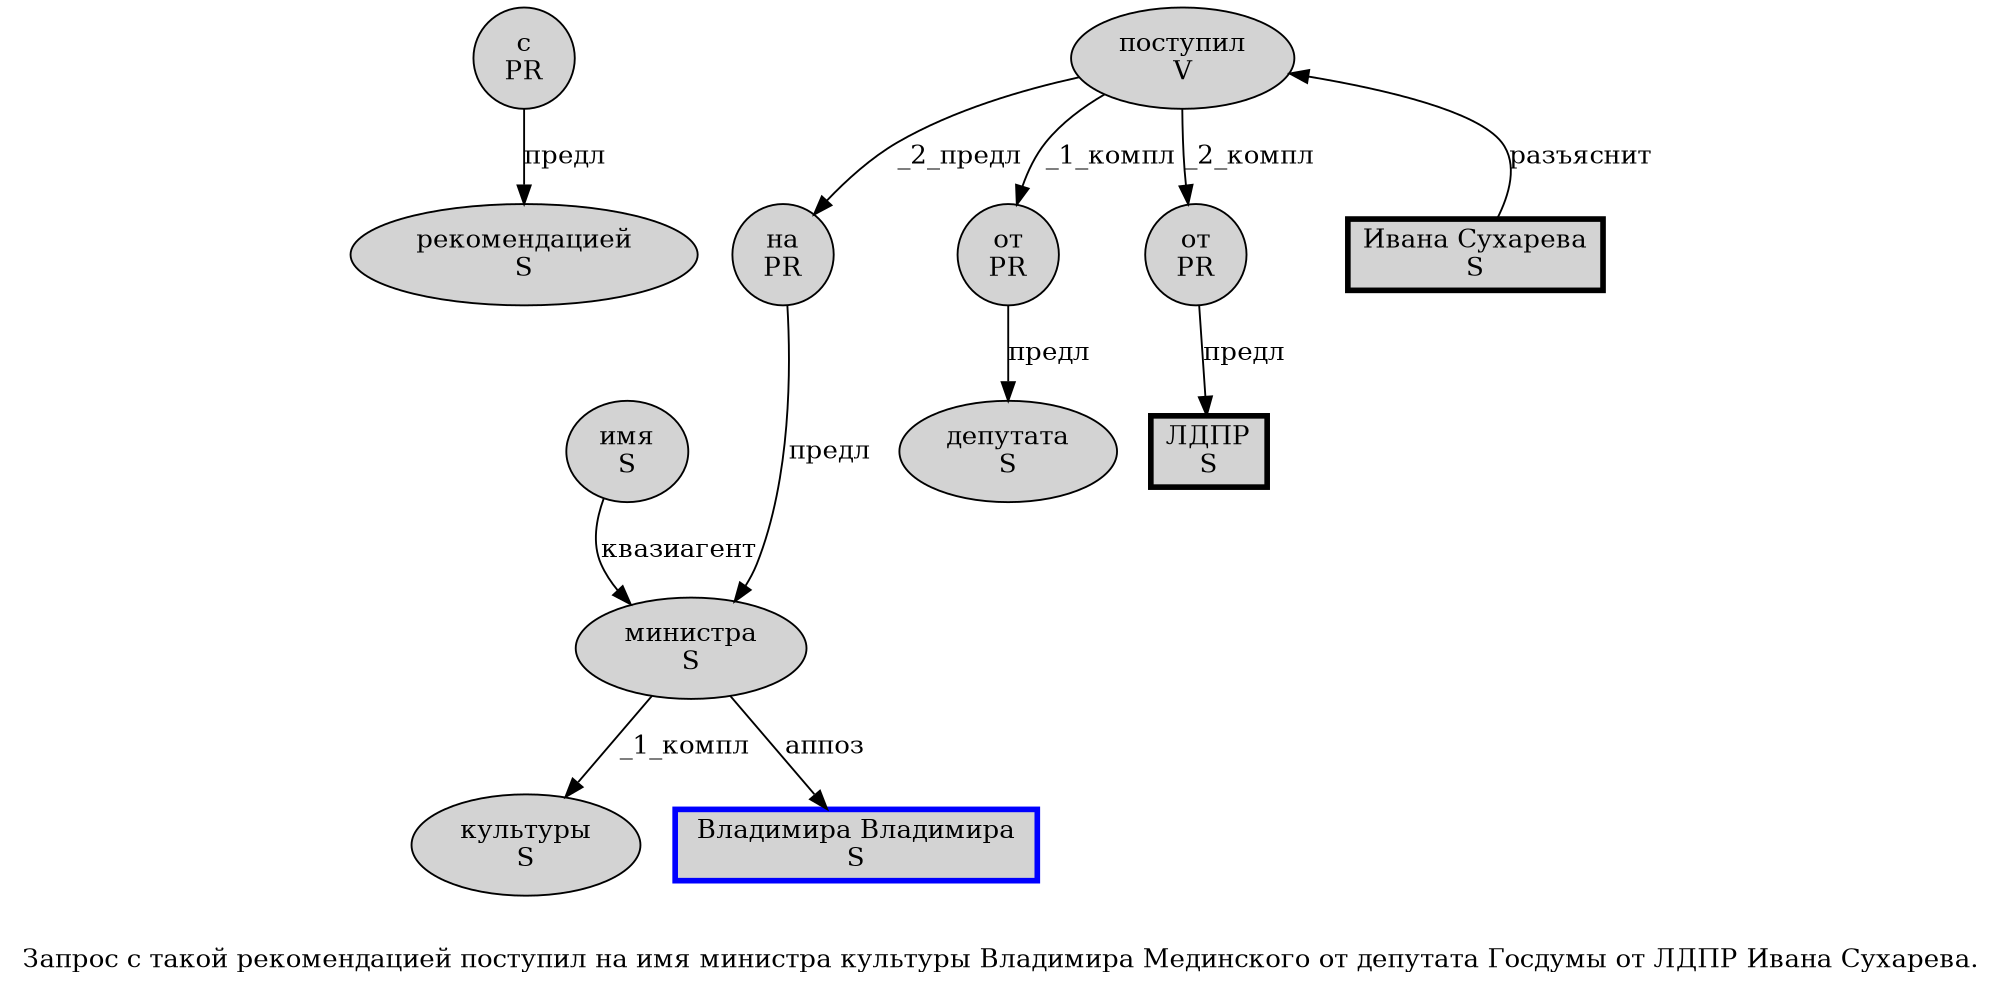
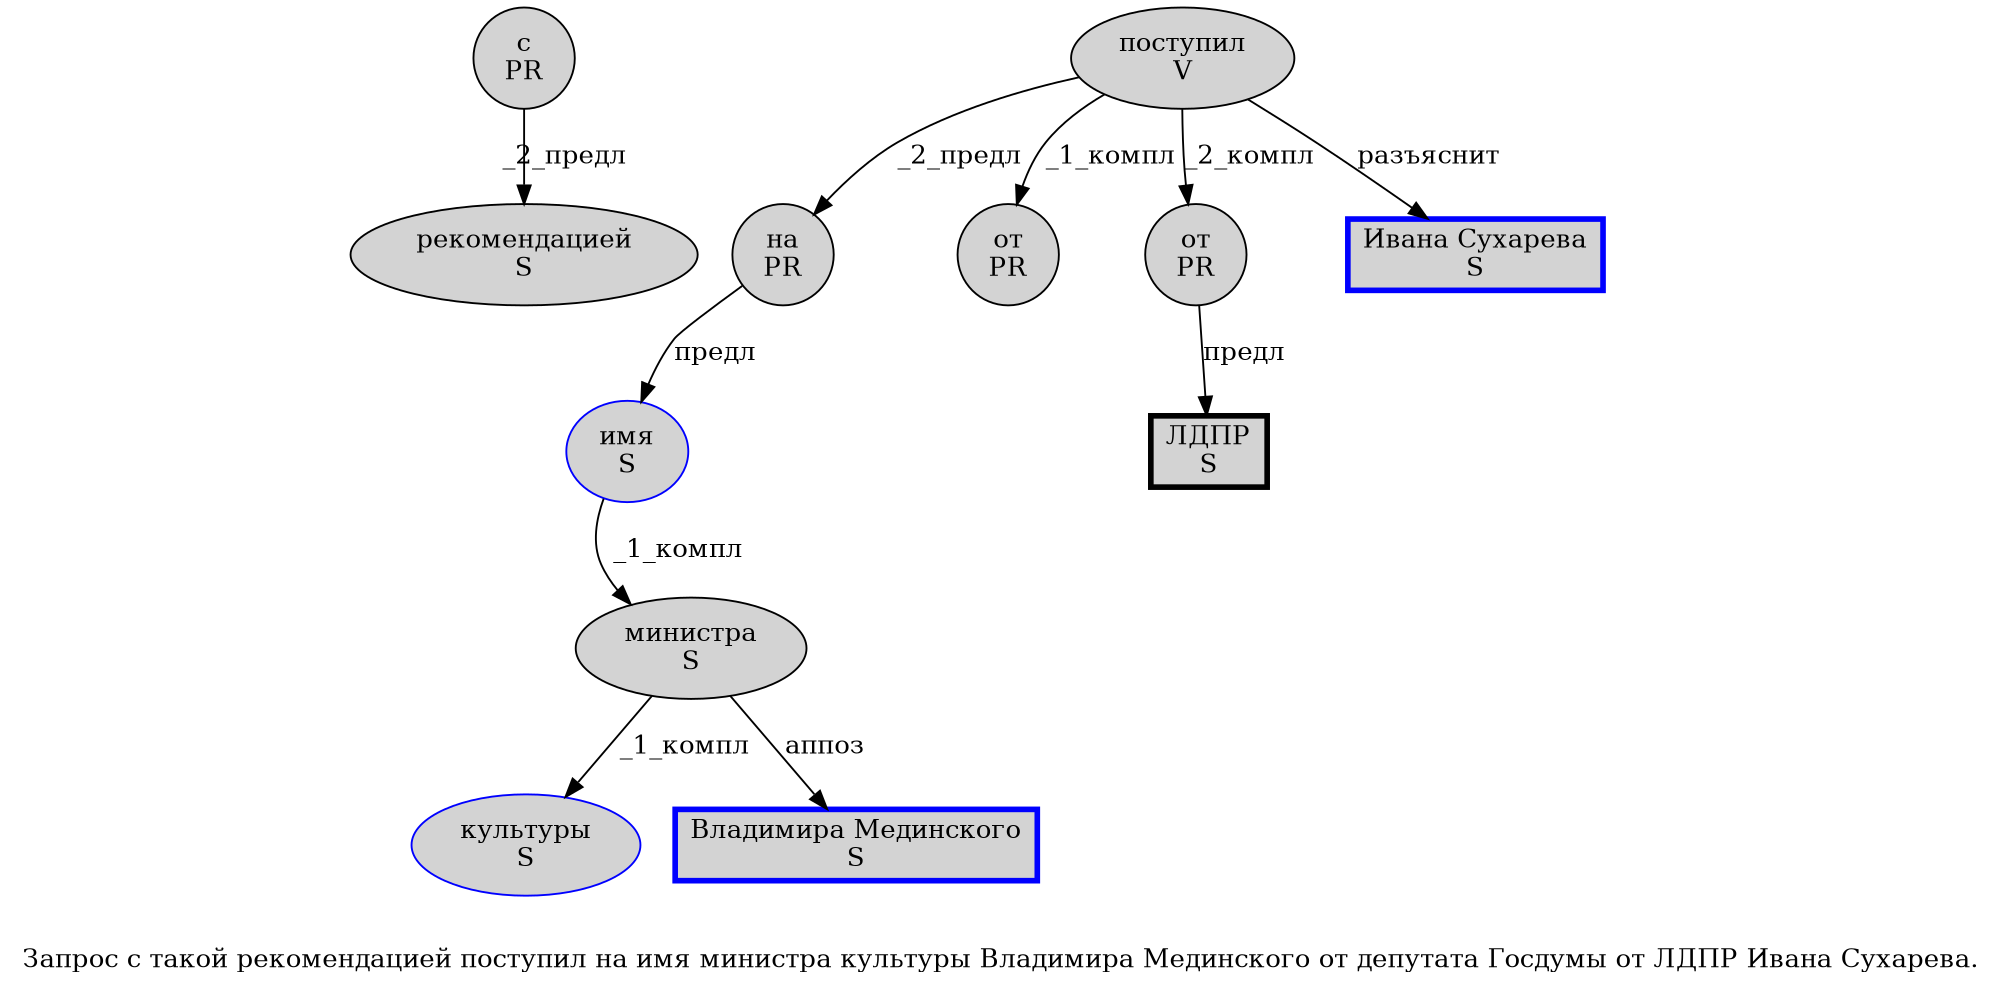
edge "Ивана Сухарева S" -> "поступил V": reversed
edge "с PR" -> "рекомендацией S": label "предл" -> "_2_предл"
node "Ивана Сухарева S": color black -> blue
edge "на PR" -> "министра S": now "на PR" -> "имя S"
node "имя S": color black -> blue
node "депутата S": removed
edge "имя S" -> "министра S": label "квазиагент" -> "_1_компл"
node "культуры S": color black -> blue
node "Владимира Владимира S": label "Владимира Владимира S" -> "Владимира Мединского S"
